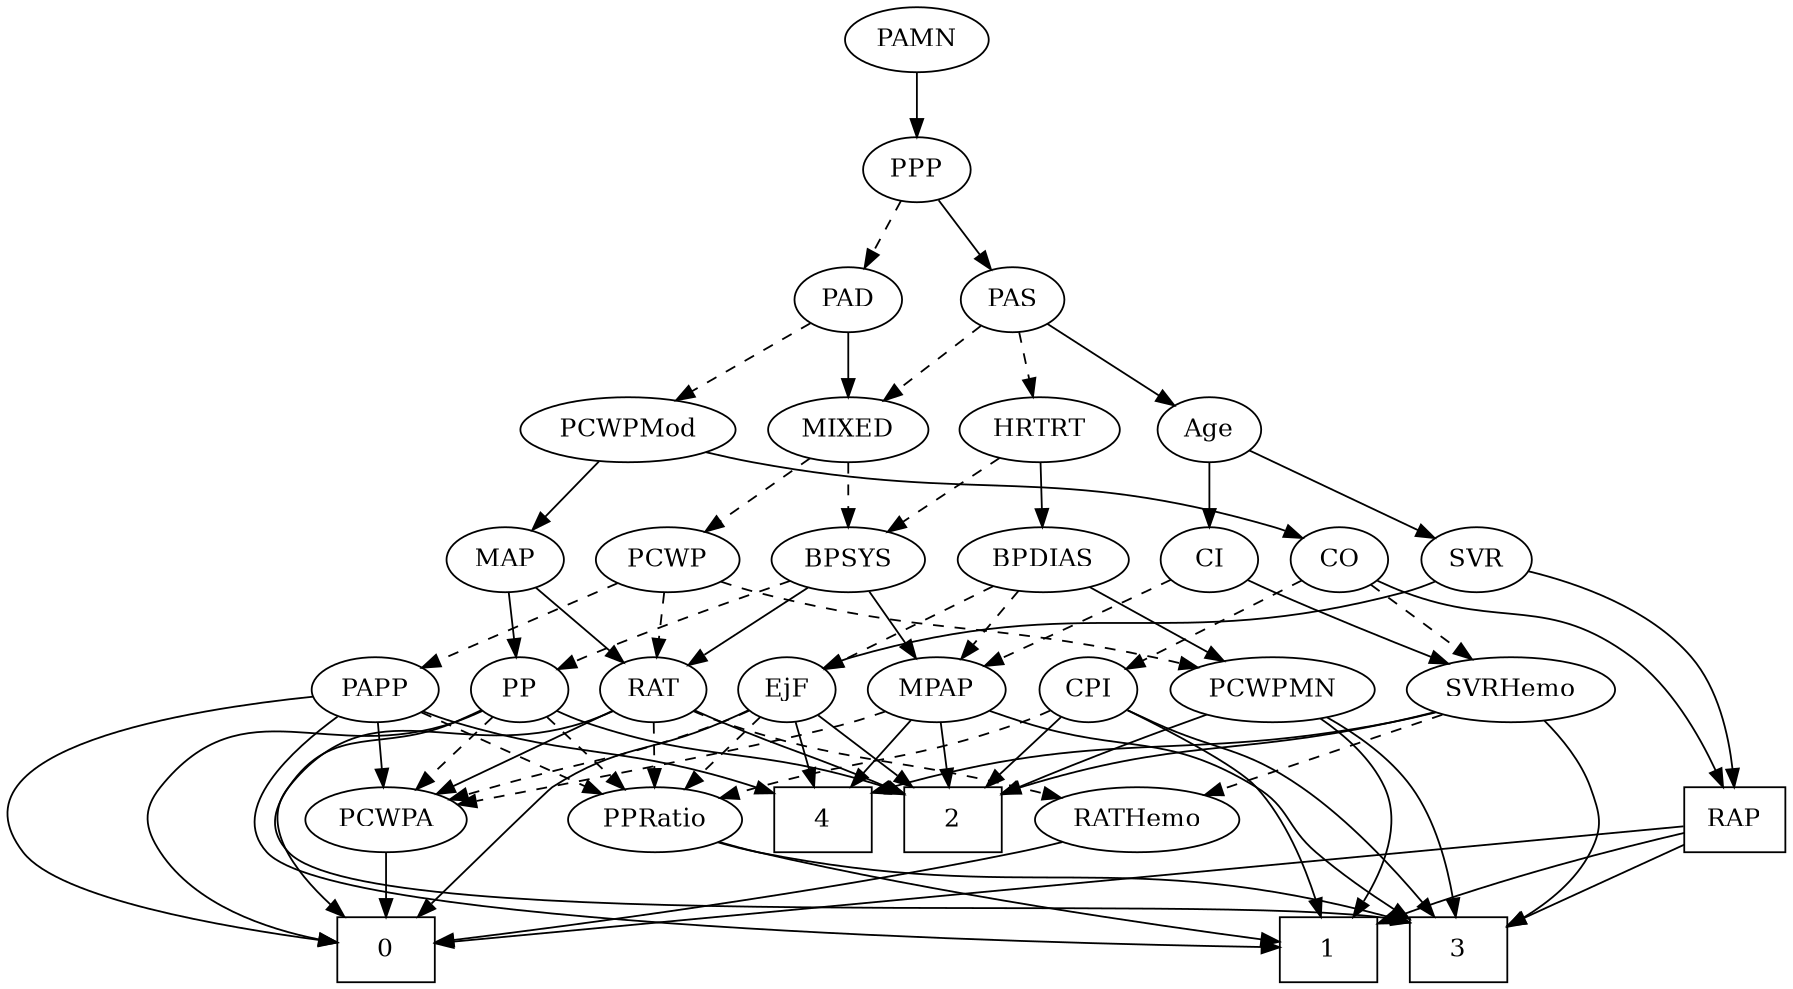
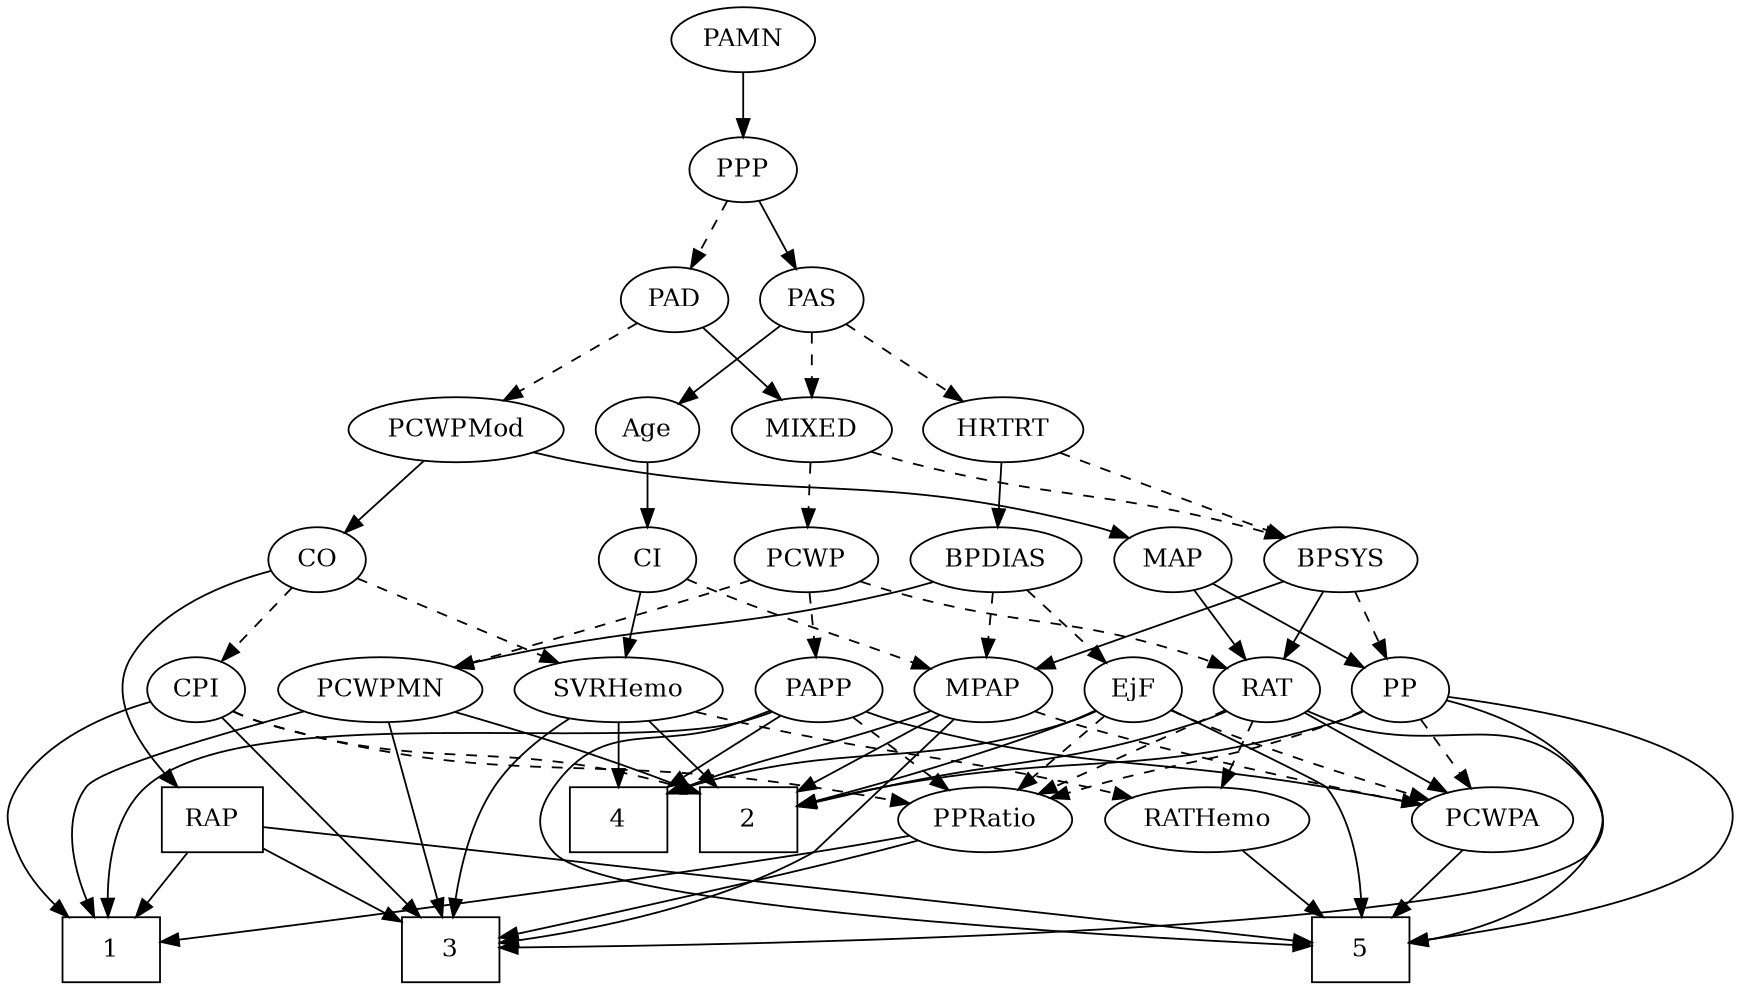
node "SVR": removed
edge "CPI" -> "2": style solid -> dashed
node "0": label "0" -> "5"
